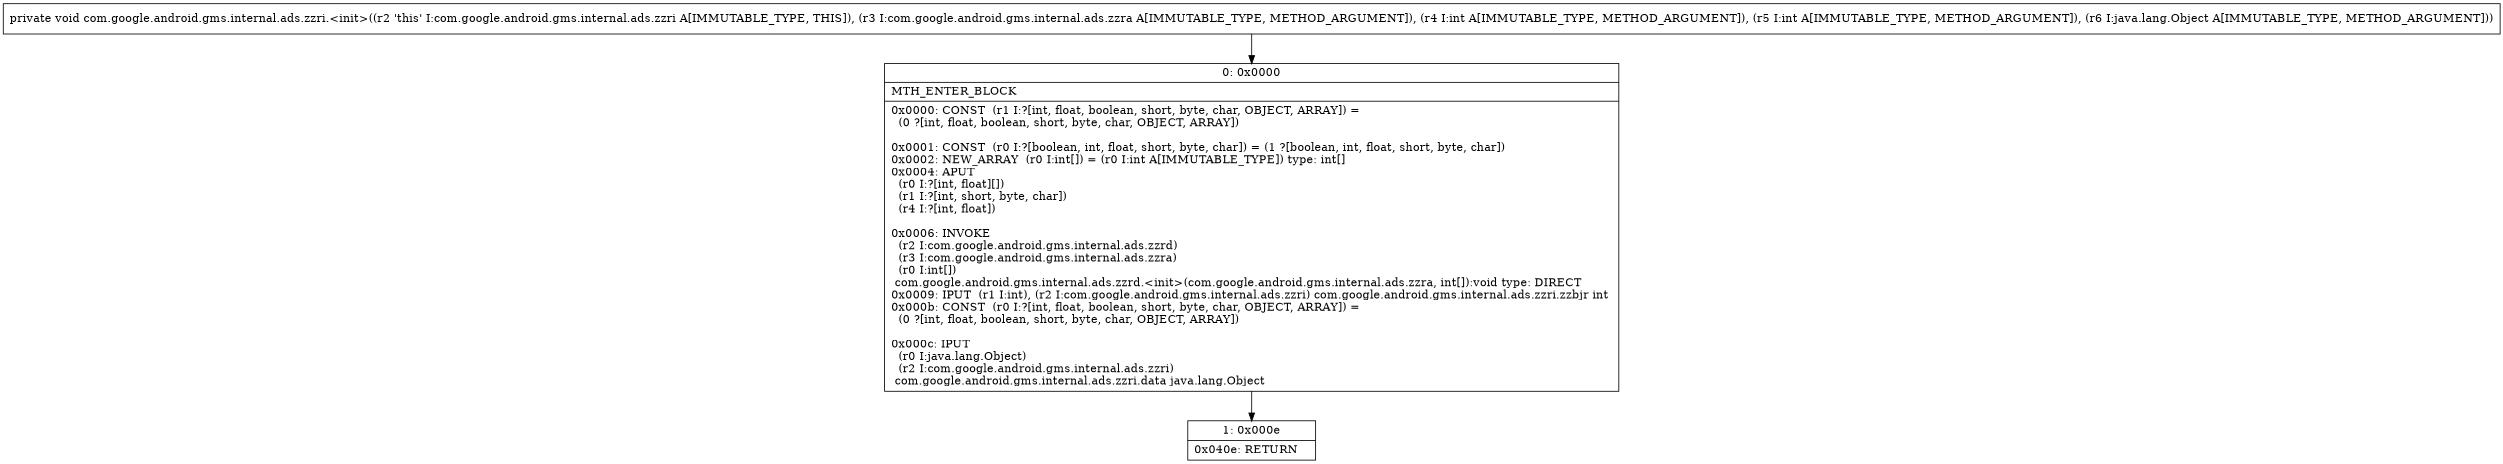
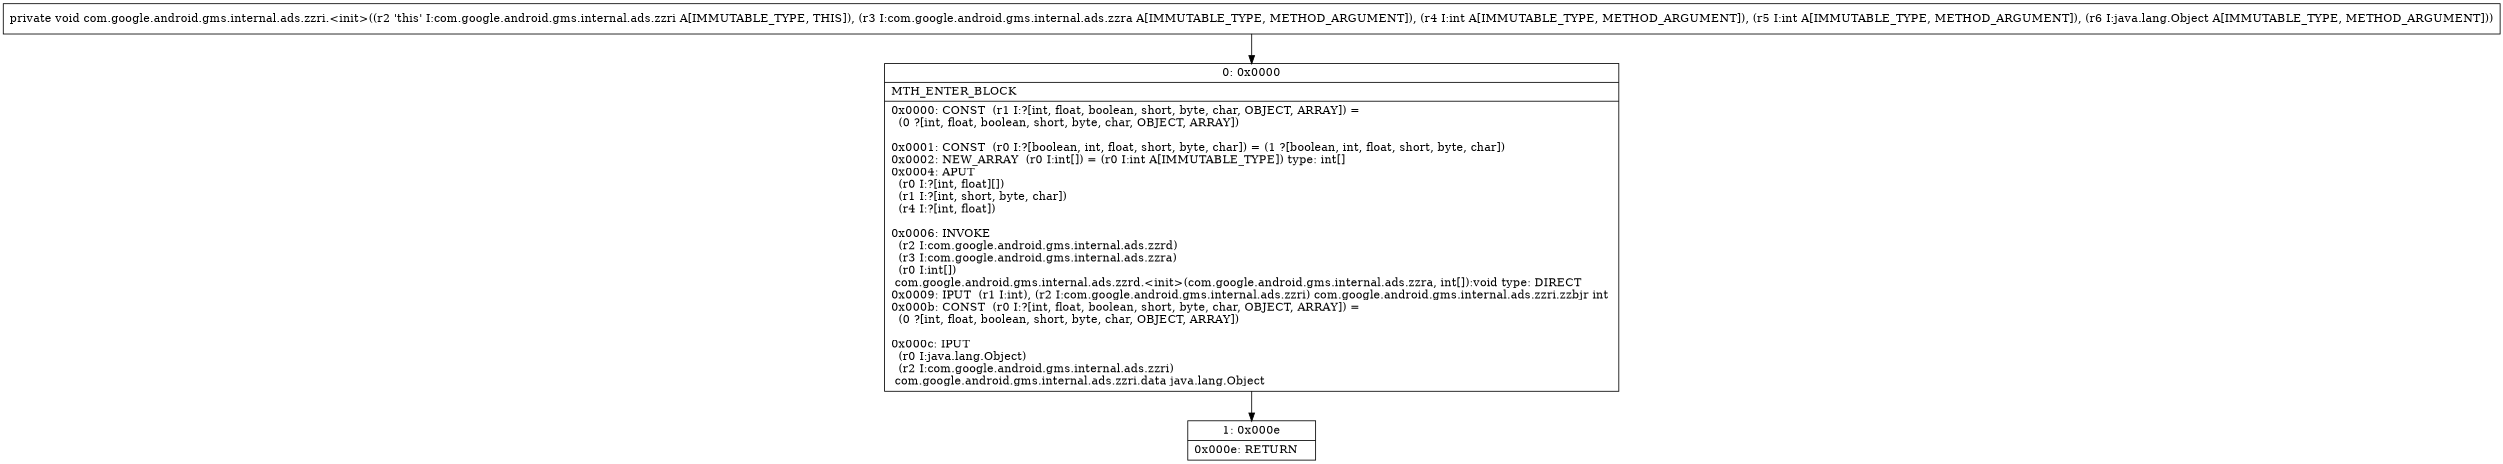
node "1: 0x000e": text "0x040e: RETURN" -> "0x000e: RETURN"
